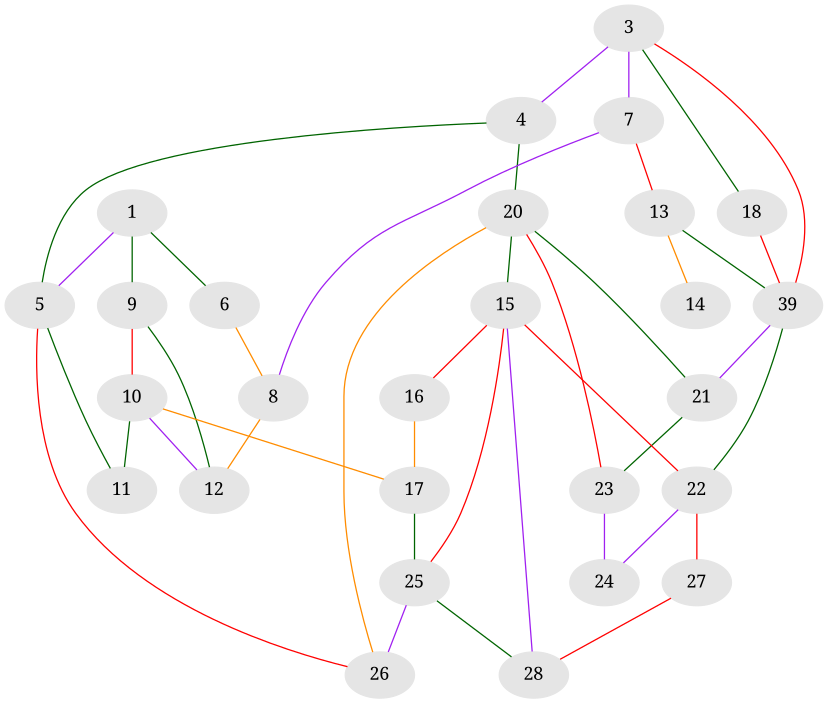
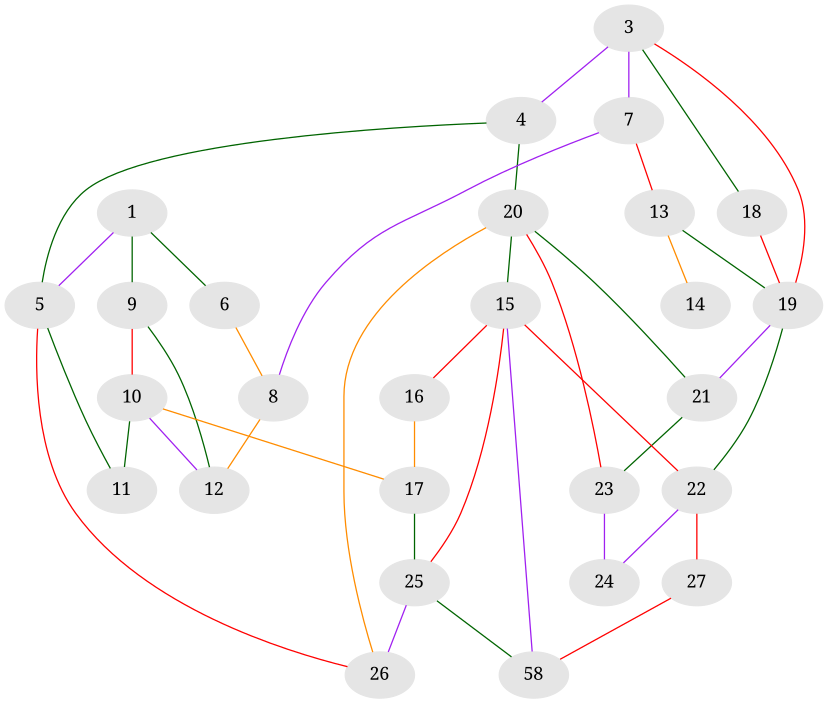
node "39": label "39" -> "19"
node "28": label "28" -> "58"
